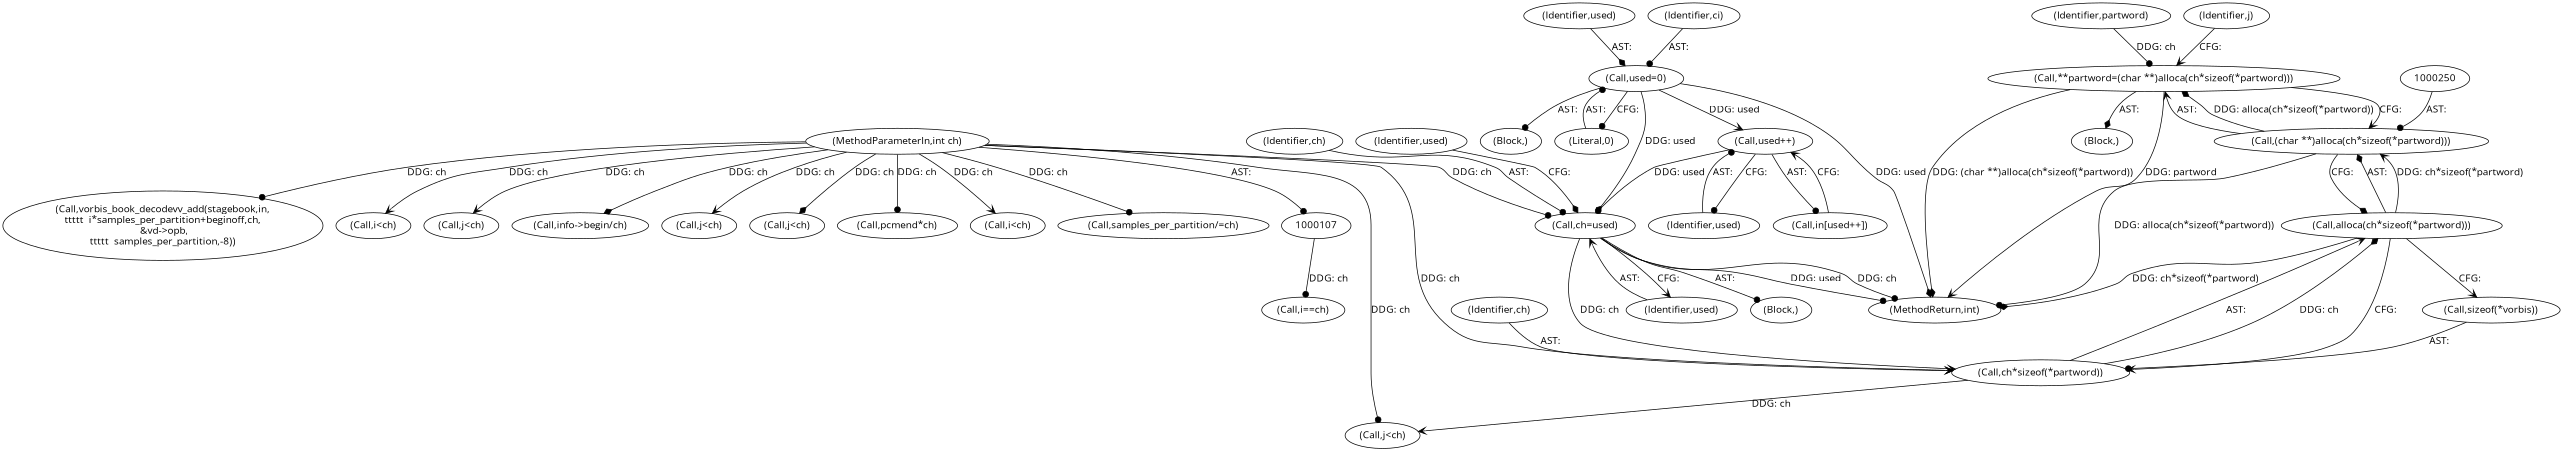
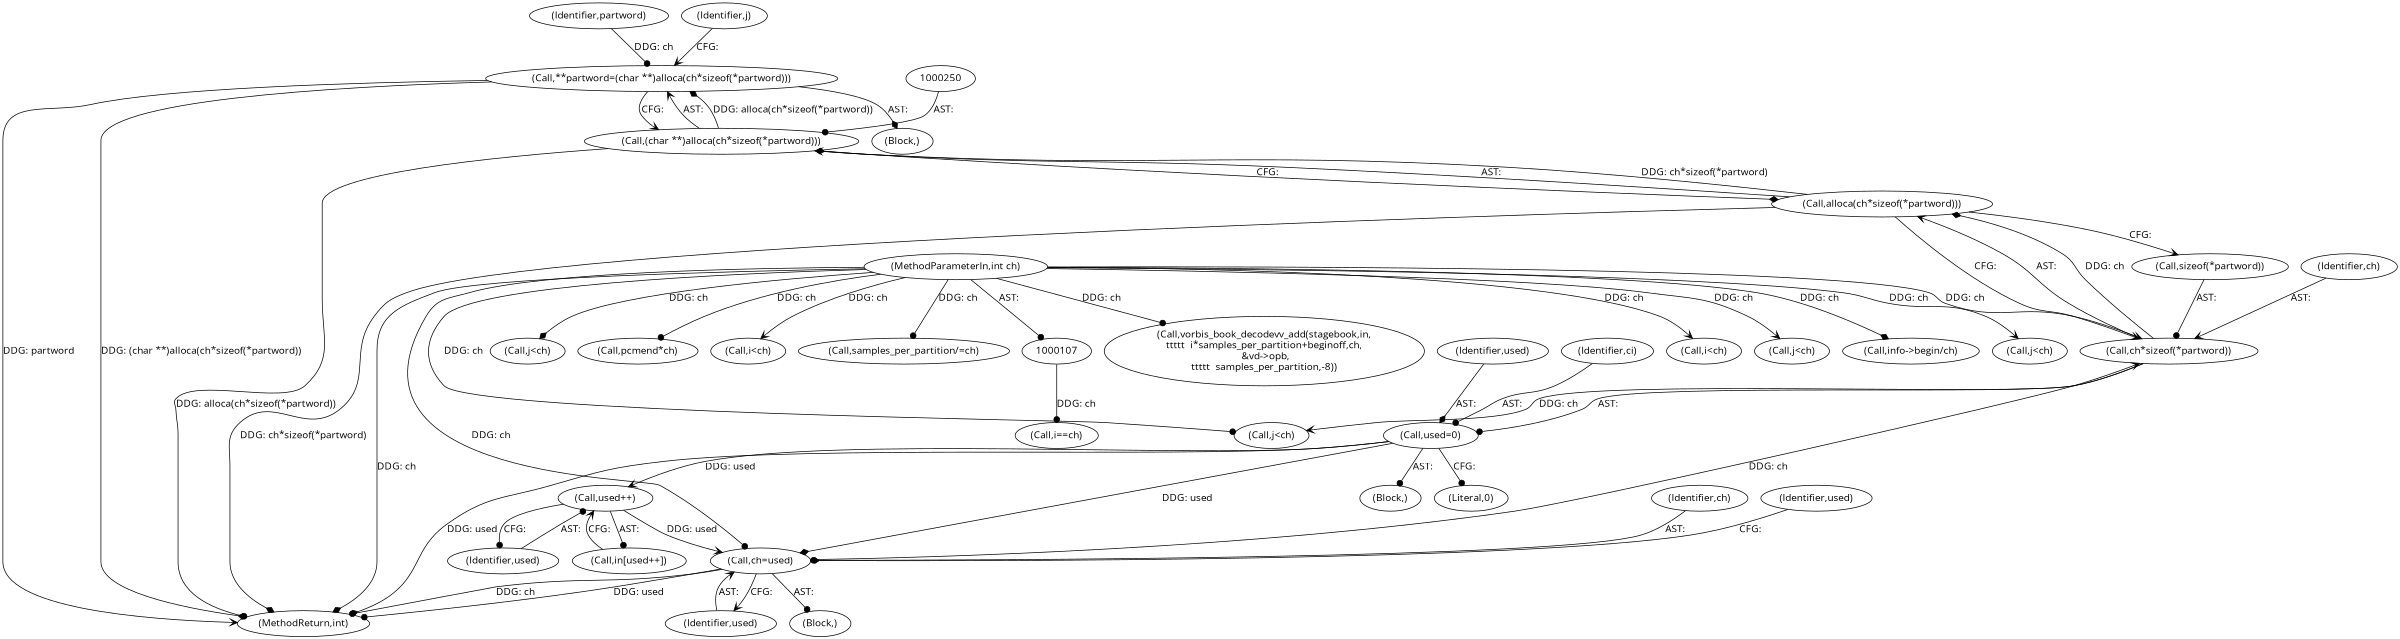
edge "(Literal,0)" -> "(Call,used=0)": now "(Call,ch*sizeof(*partword))" -> "(Call,used=0)"
edge "(Call,used++)" -> "(Call,ch=used)": arrowhead dot -> vee
edge "(MethodParameterIn,int ch)" -> "(MethodReturn,int)": added, label "DDG: ch"
node "(Call,sizeof(*vorbis))": label "(Call,sizeof(*vorbis))" -> "(Call,sizeof(*partword))"
